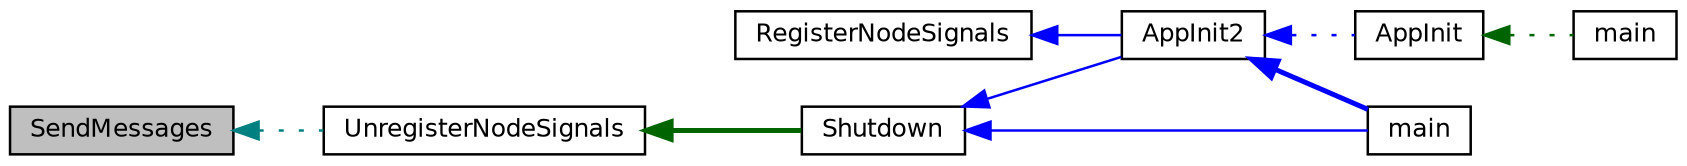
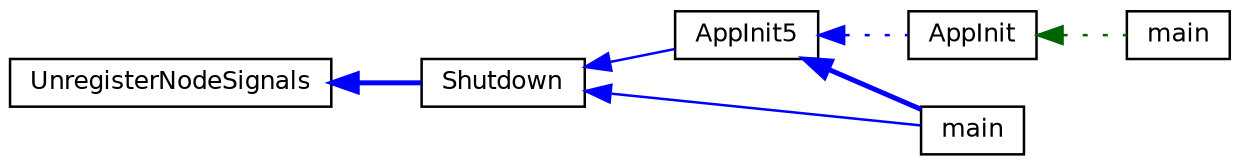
node "RegisterNodeSignals": removed
node "AppInit2": label "AppInit2" -> "AppInit5"
node "SendMessages": removed
edge "Shutdown" -> "UnregisterNodeSignals": color darkgreen -> blue
